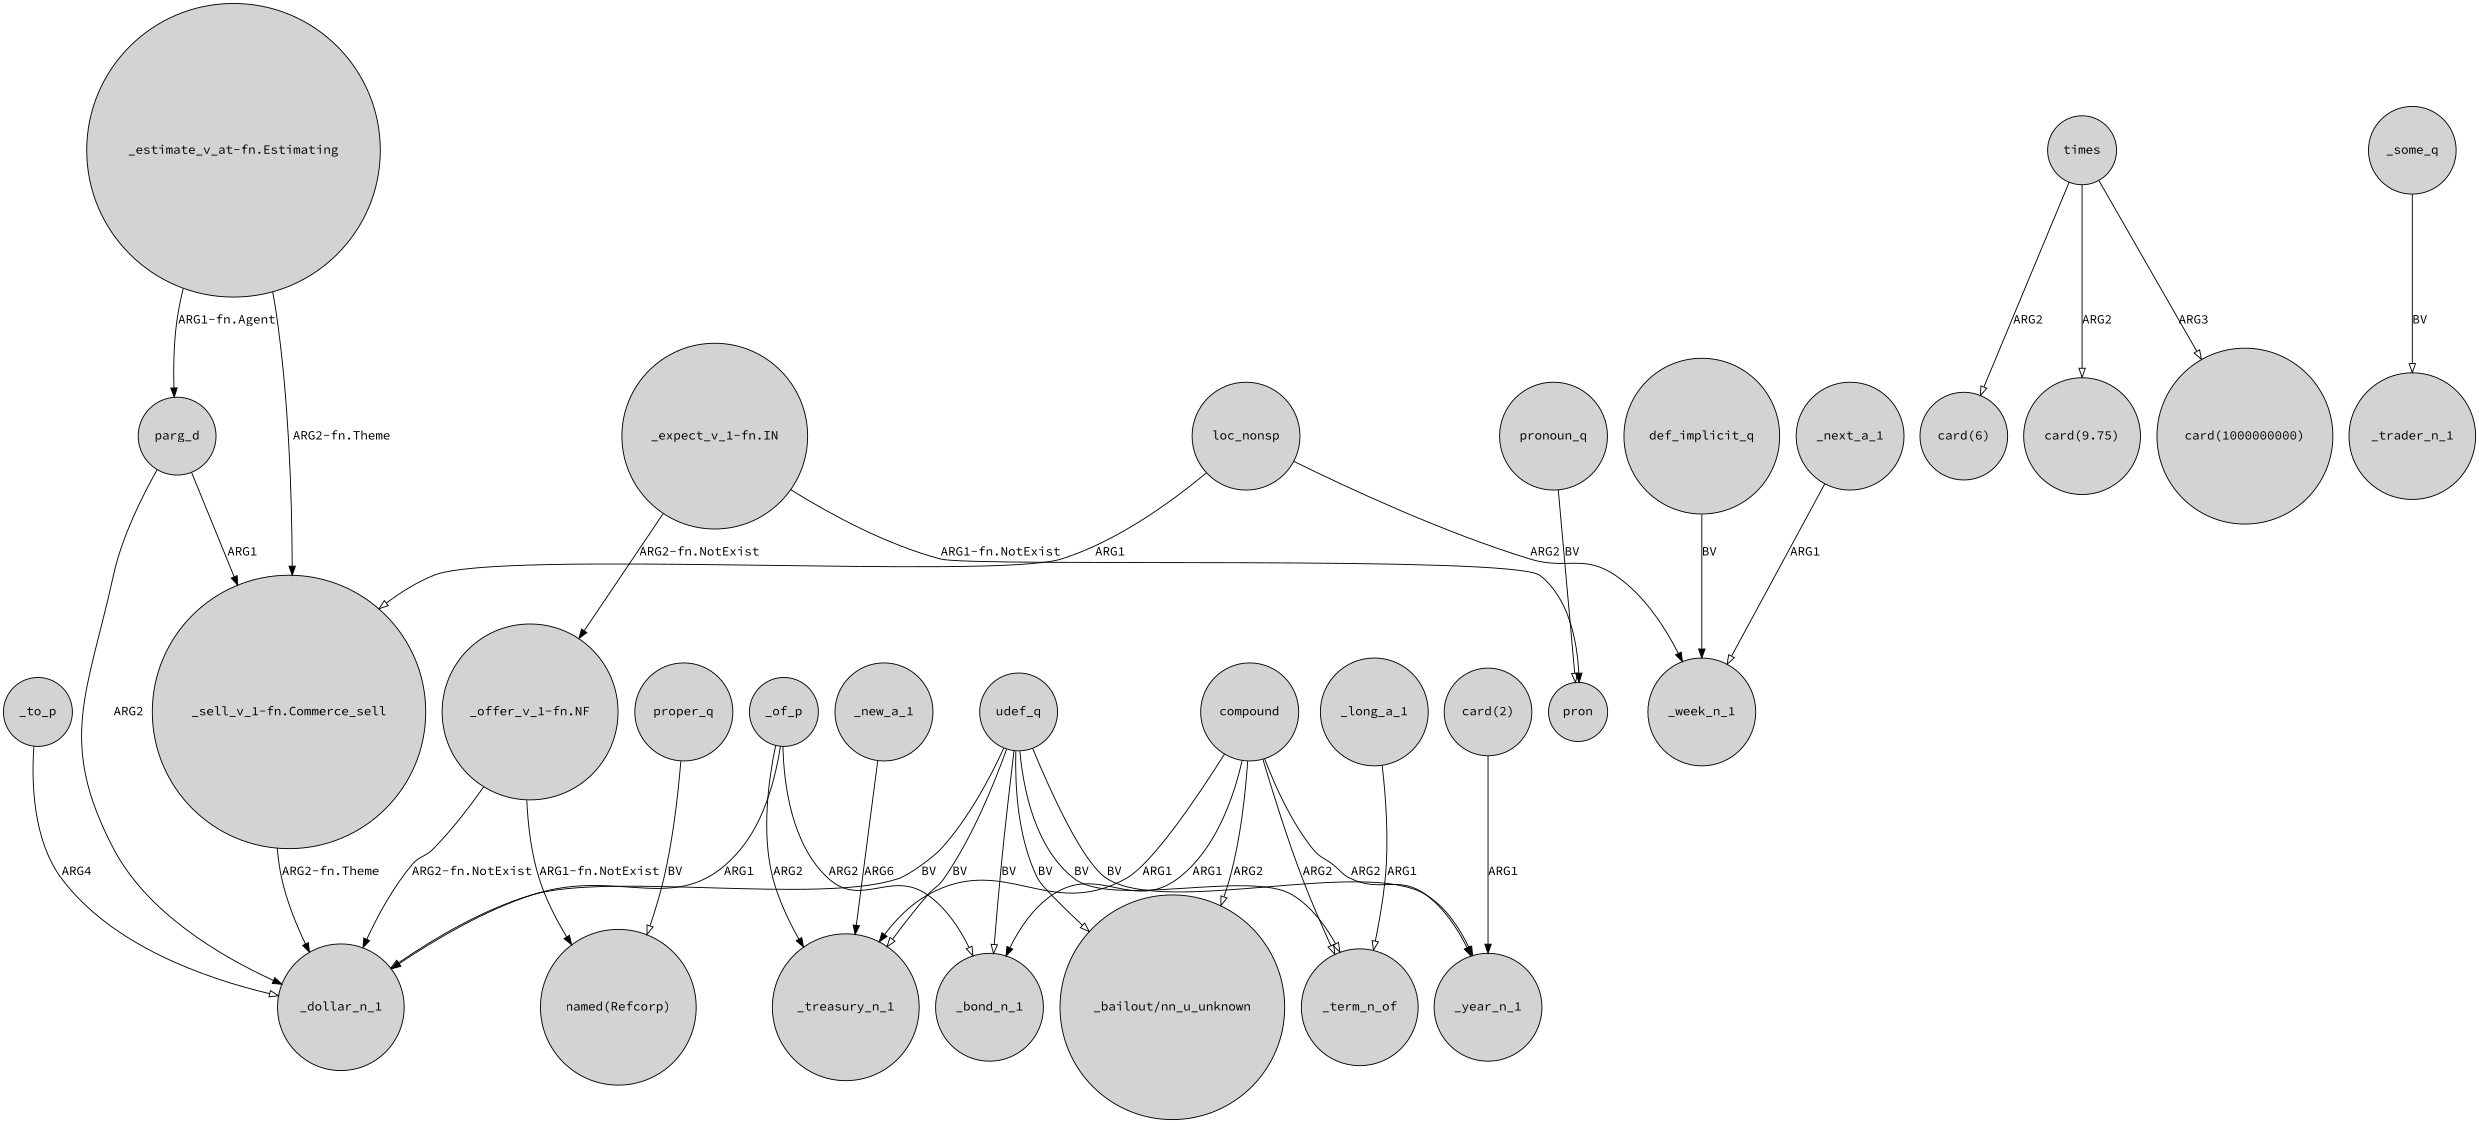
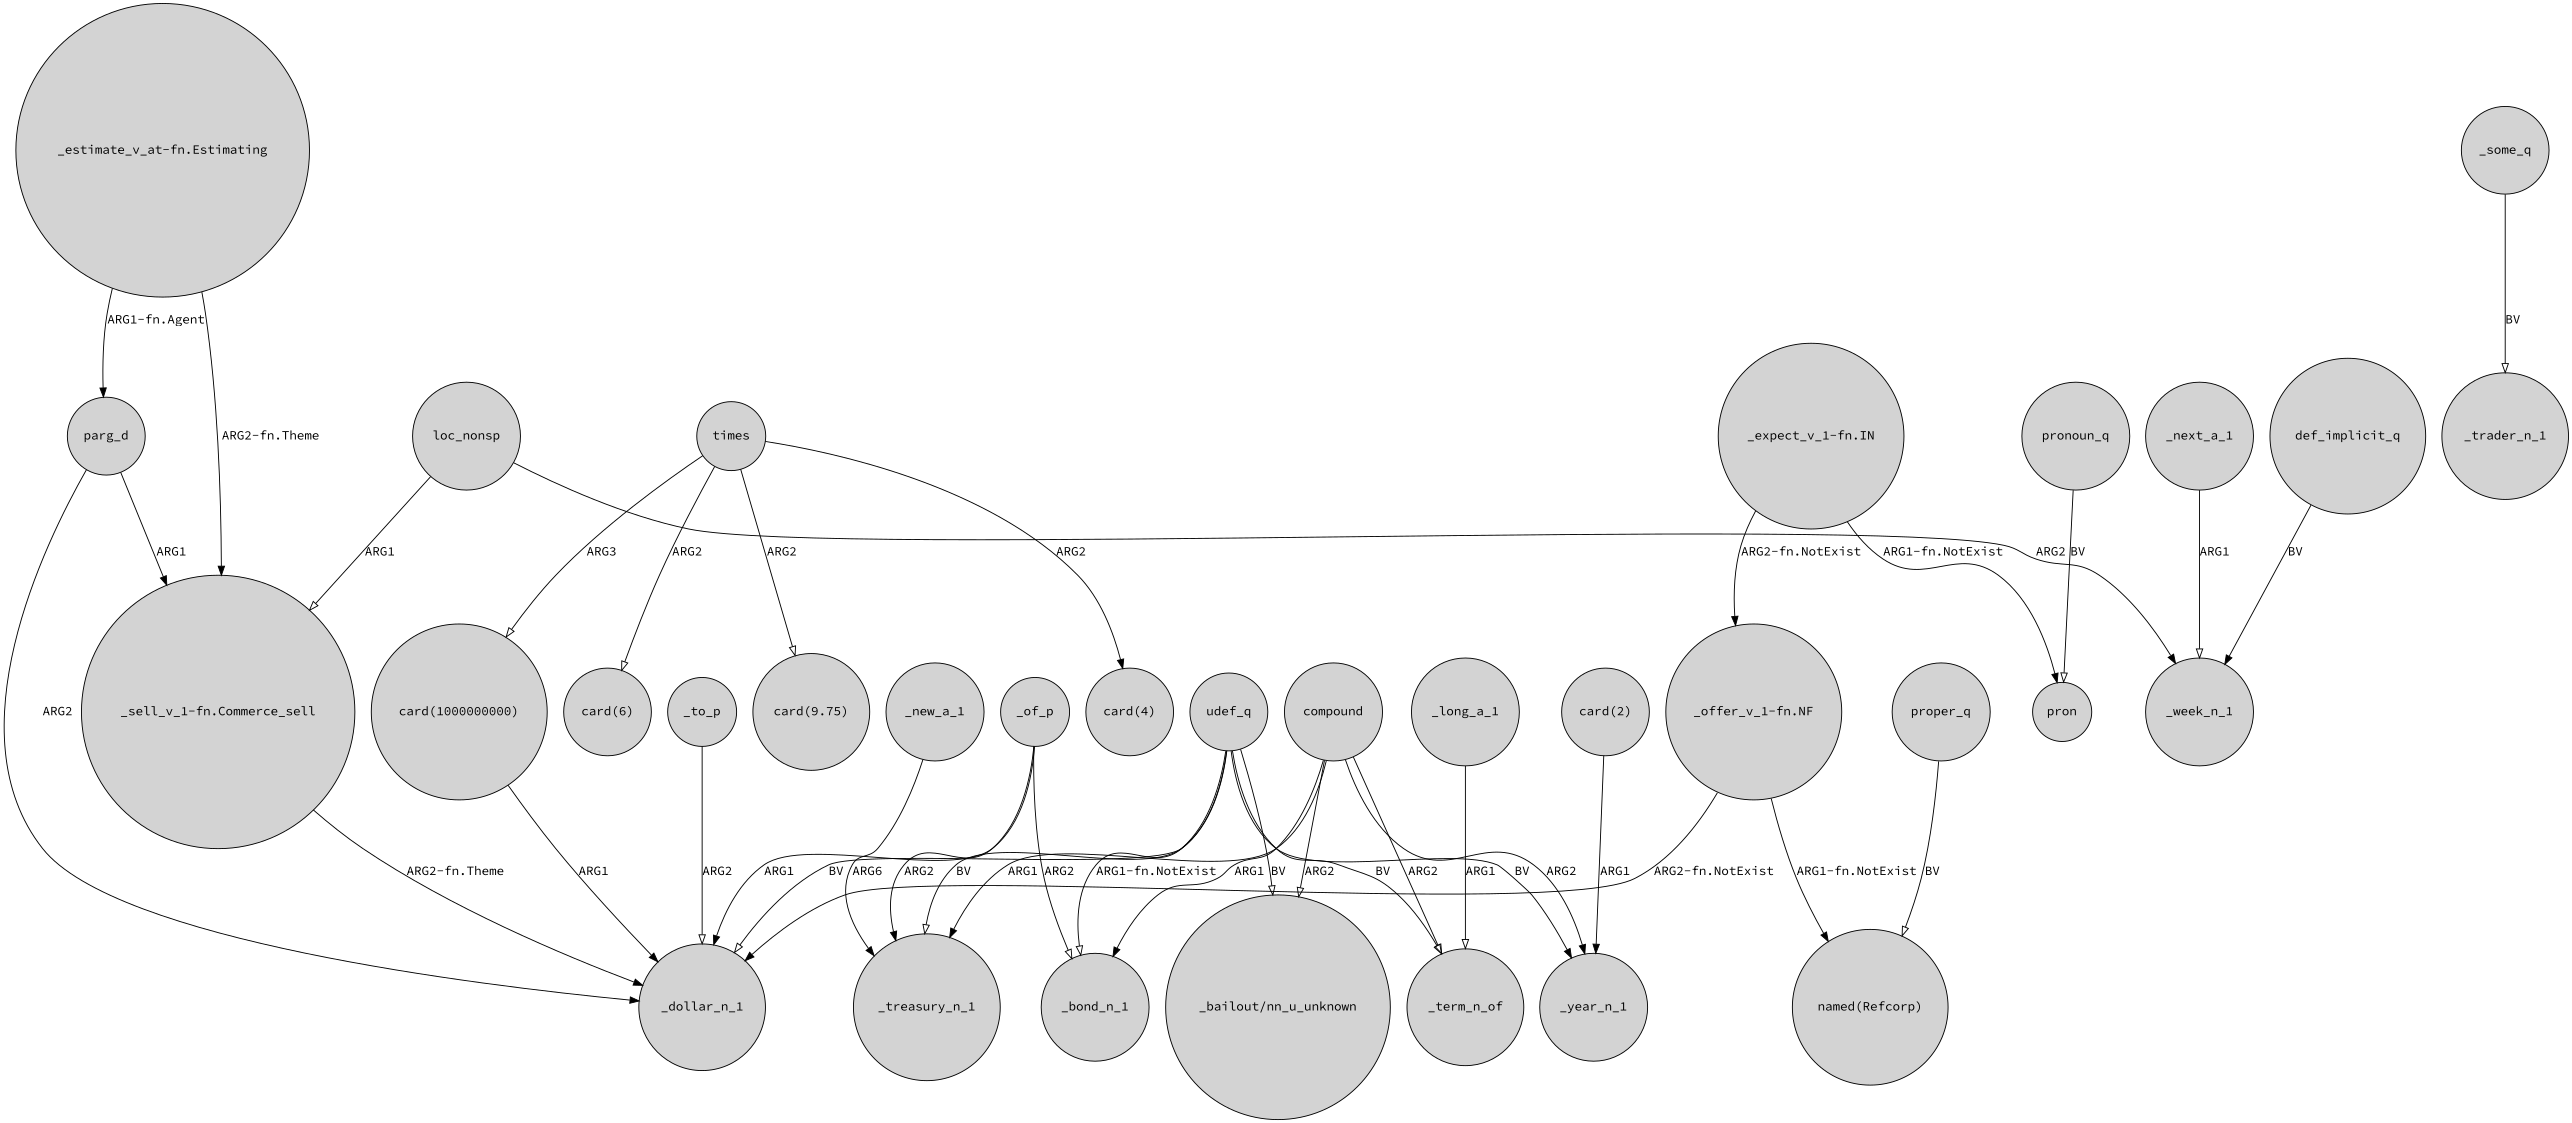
node "card(4)": added
edge "_to_p" -> "_dollar_n_1": label "ARG4" -> "ARG2"
edge "udef_q" -> "_bond_n_1": label "BV" -> "ARG1-fn.NotExist"
edge "card(1000000000)" -> "_dollar_n_1": added, label "ARG1"
